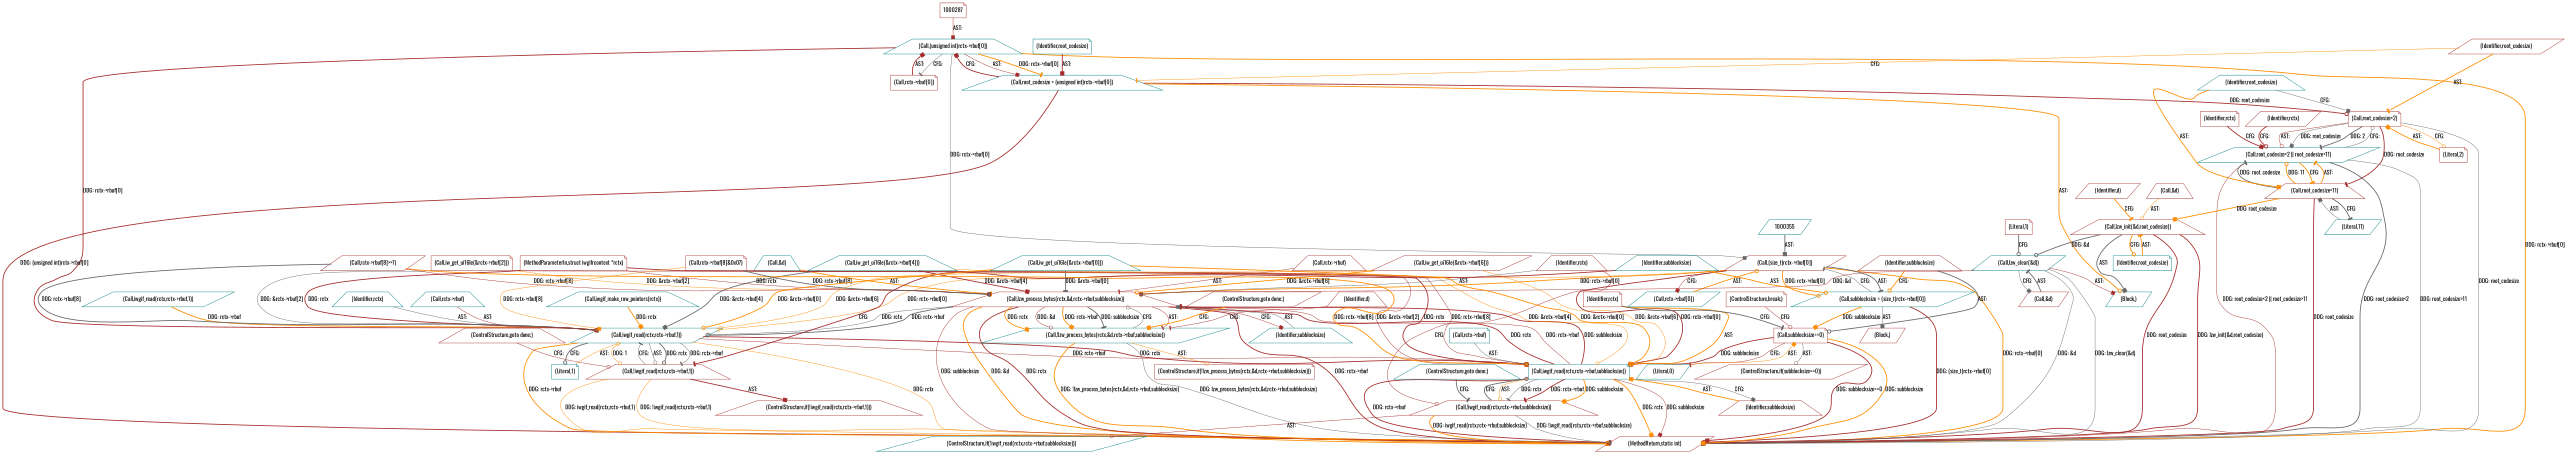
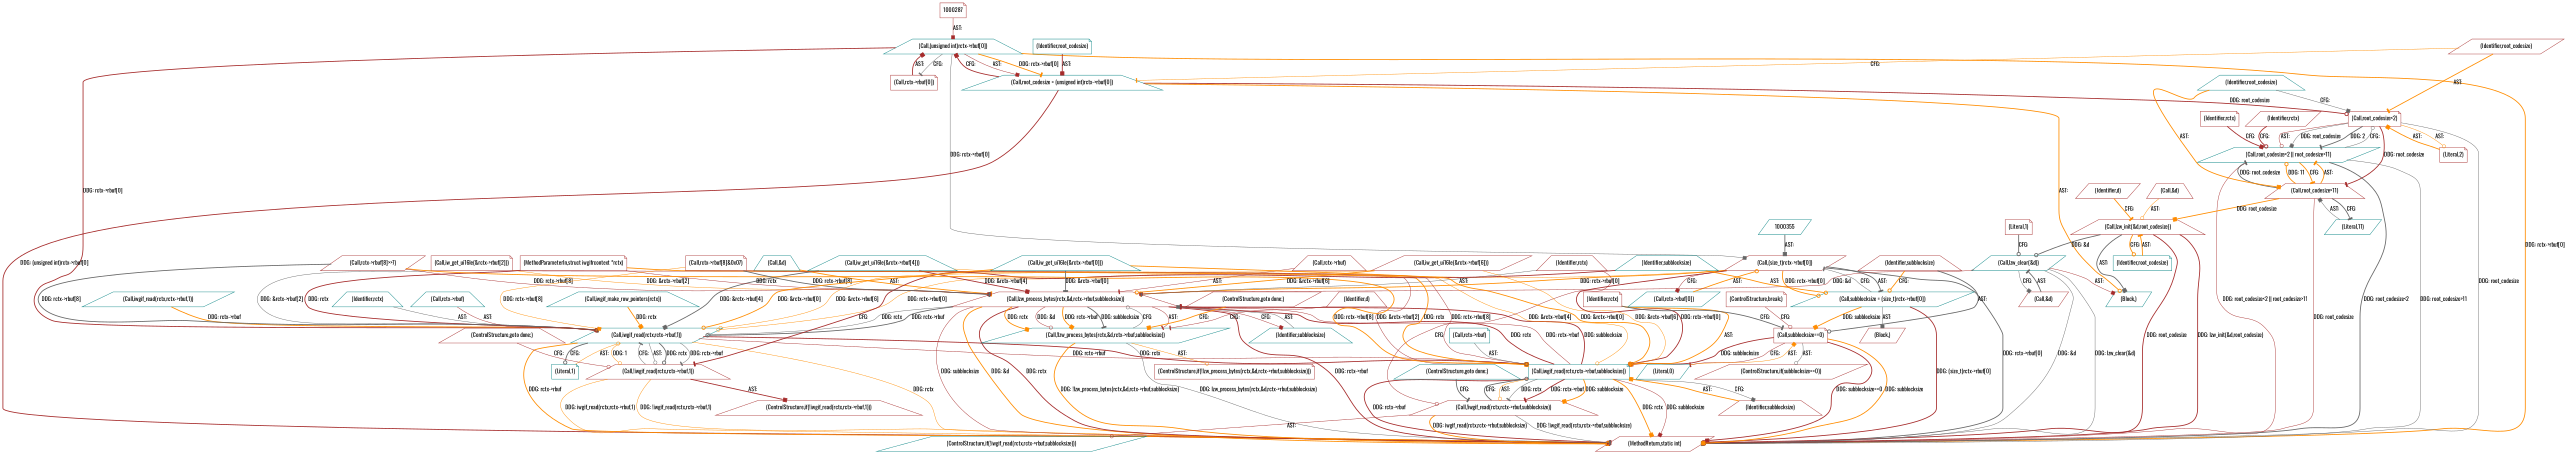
edge "(Call,root_codesize<2)" -> "(Literal,2)": label "CFG: " -> "AST: "
edge "(MethodParameterIn,struct iwgifrcontext *rctx)" -> "(Call,iwgif_read(rctx,rctx->rbuf,subblocksize))": color brown -> darkorange
edge "(Call,(size_t)rctx->rbuf[0])" -> "(MethodReturn,static int)": color darkorange -> gray40
edge "(Call,root_codesize>11)" -> "(MethodReturn,static int)": style bold -> solid
